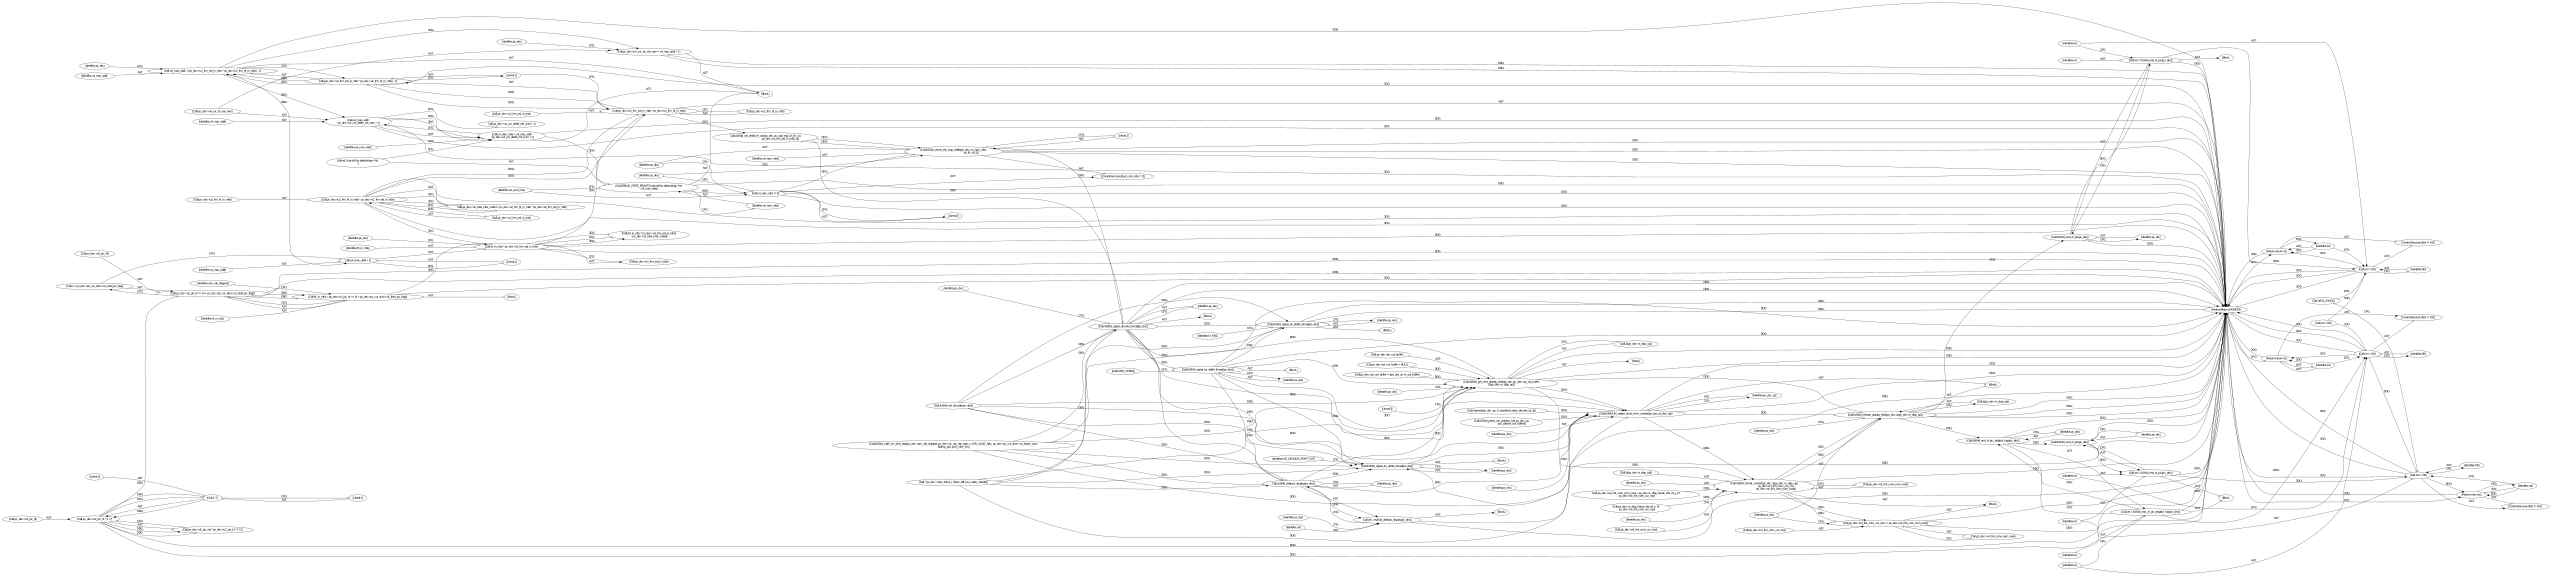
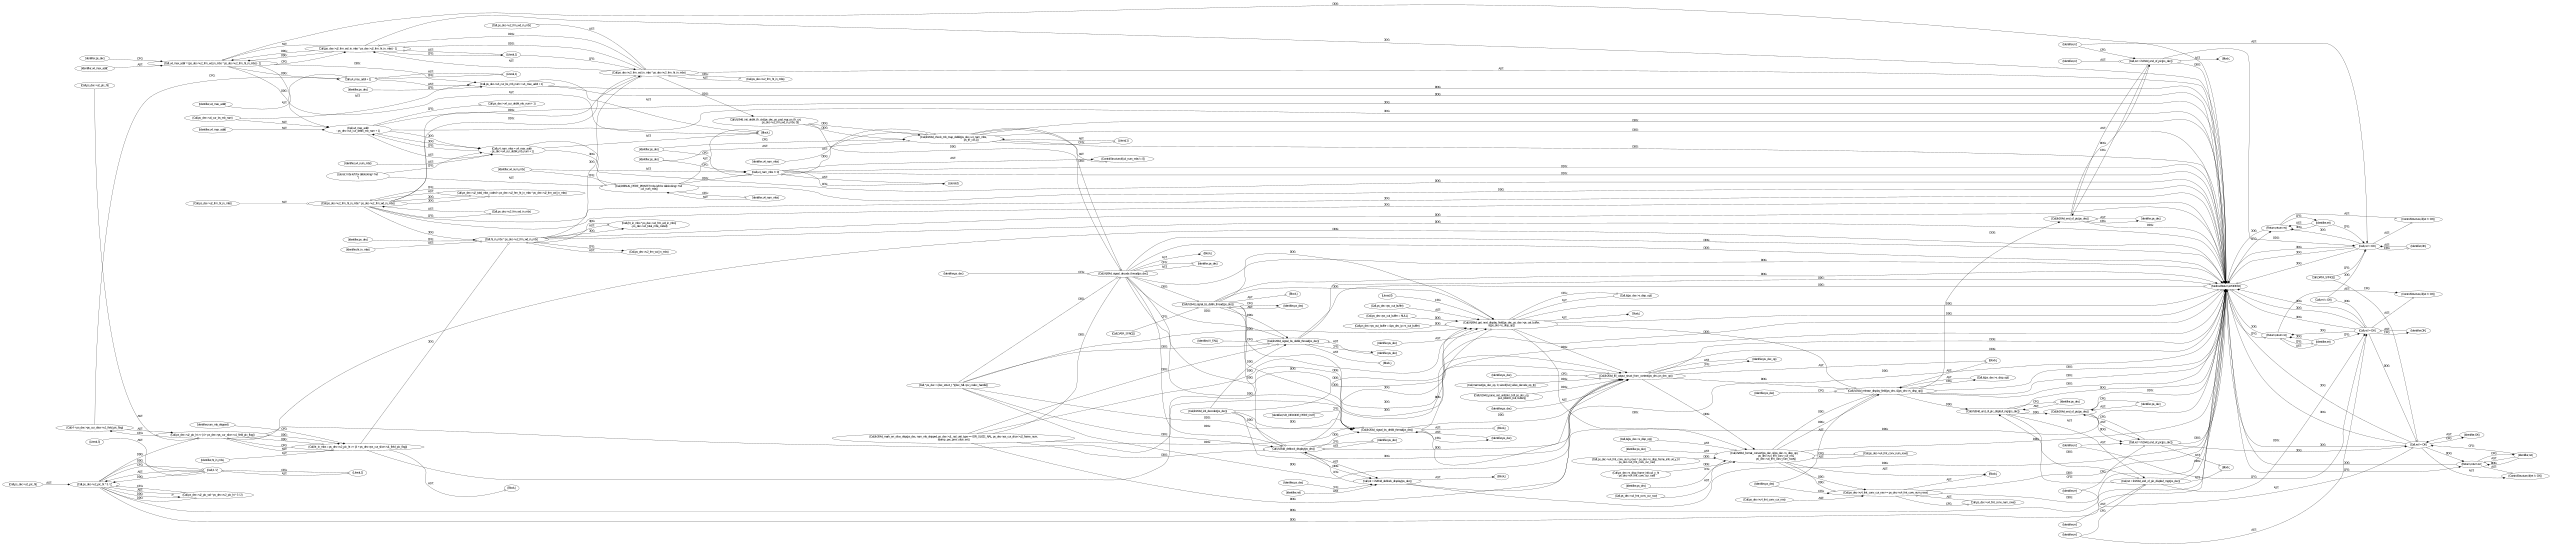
edge "(Call,u4_max_addr + 1)" -> "(Call,ht_in_mbs * ps_dec->u2_frm_wd_in_mbs)": now "(Call,u4_max_addr + 1)" -> "(Call,ps_dec->u4_cur_bs_mb_num = u4_max_addr + 1)"
edge "(Call,ih264d_init_decoder(ps_dec))" -> "(Call,ih264d_signal_decode_thread(ps_dec))": removed, label "DDG:"
